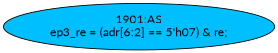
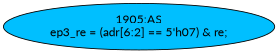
node "1901:AS ep3_re = (adr[6:2] == 5'h07) & re;": label "1901:AS ep3_re = (adr[6:2] == 5'h07) & re;" -> "1905:AS ep3_re = (adr[6:2] == 5'h07) & re;"
